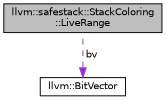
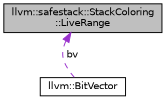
edge "llvm::safestack::StackColoring ::LiveRange" -> "llvm::BitVector": reversed
